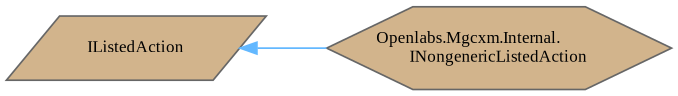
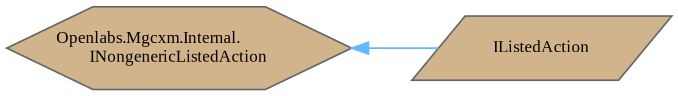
edge "Openlabs.Mgcxm.Internal. INongenericListedAction" -> "IListedAction": reversed
